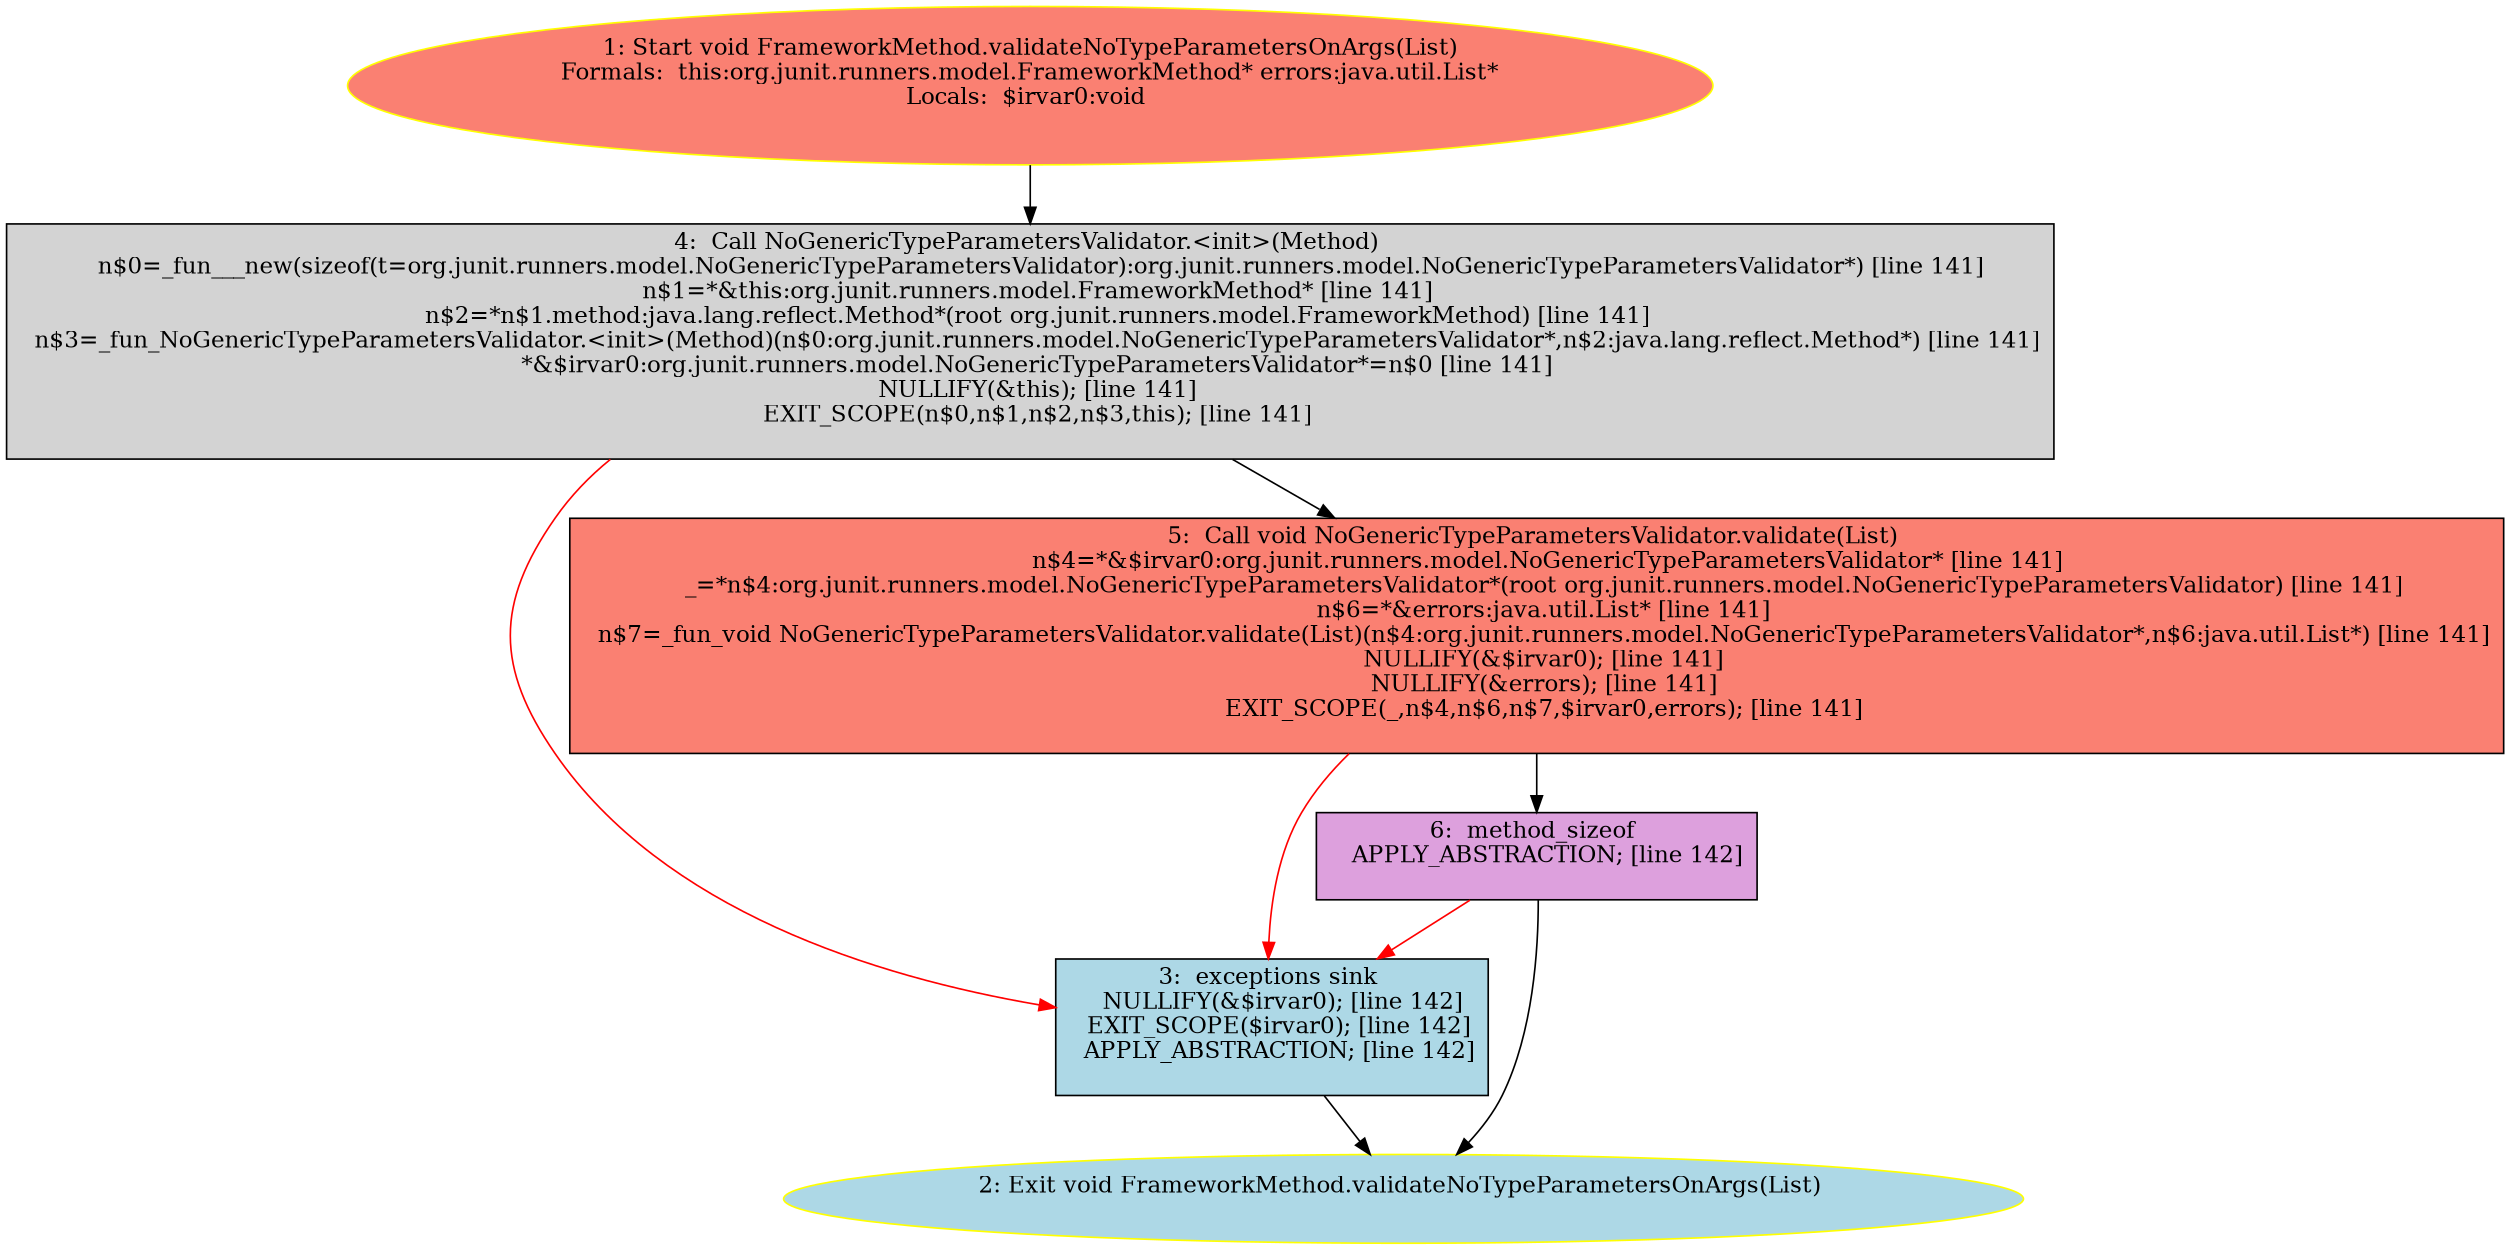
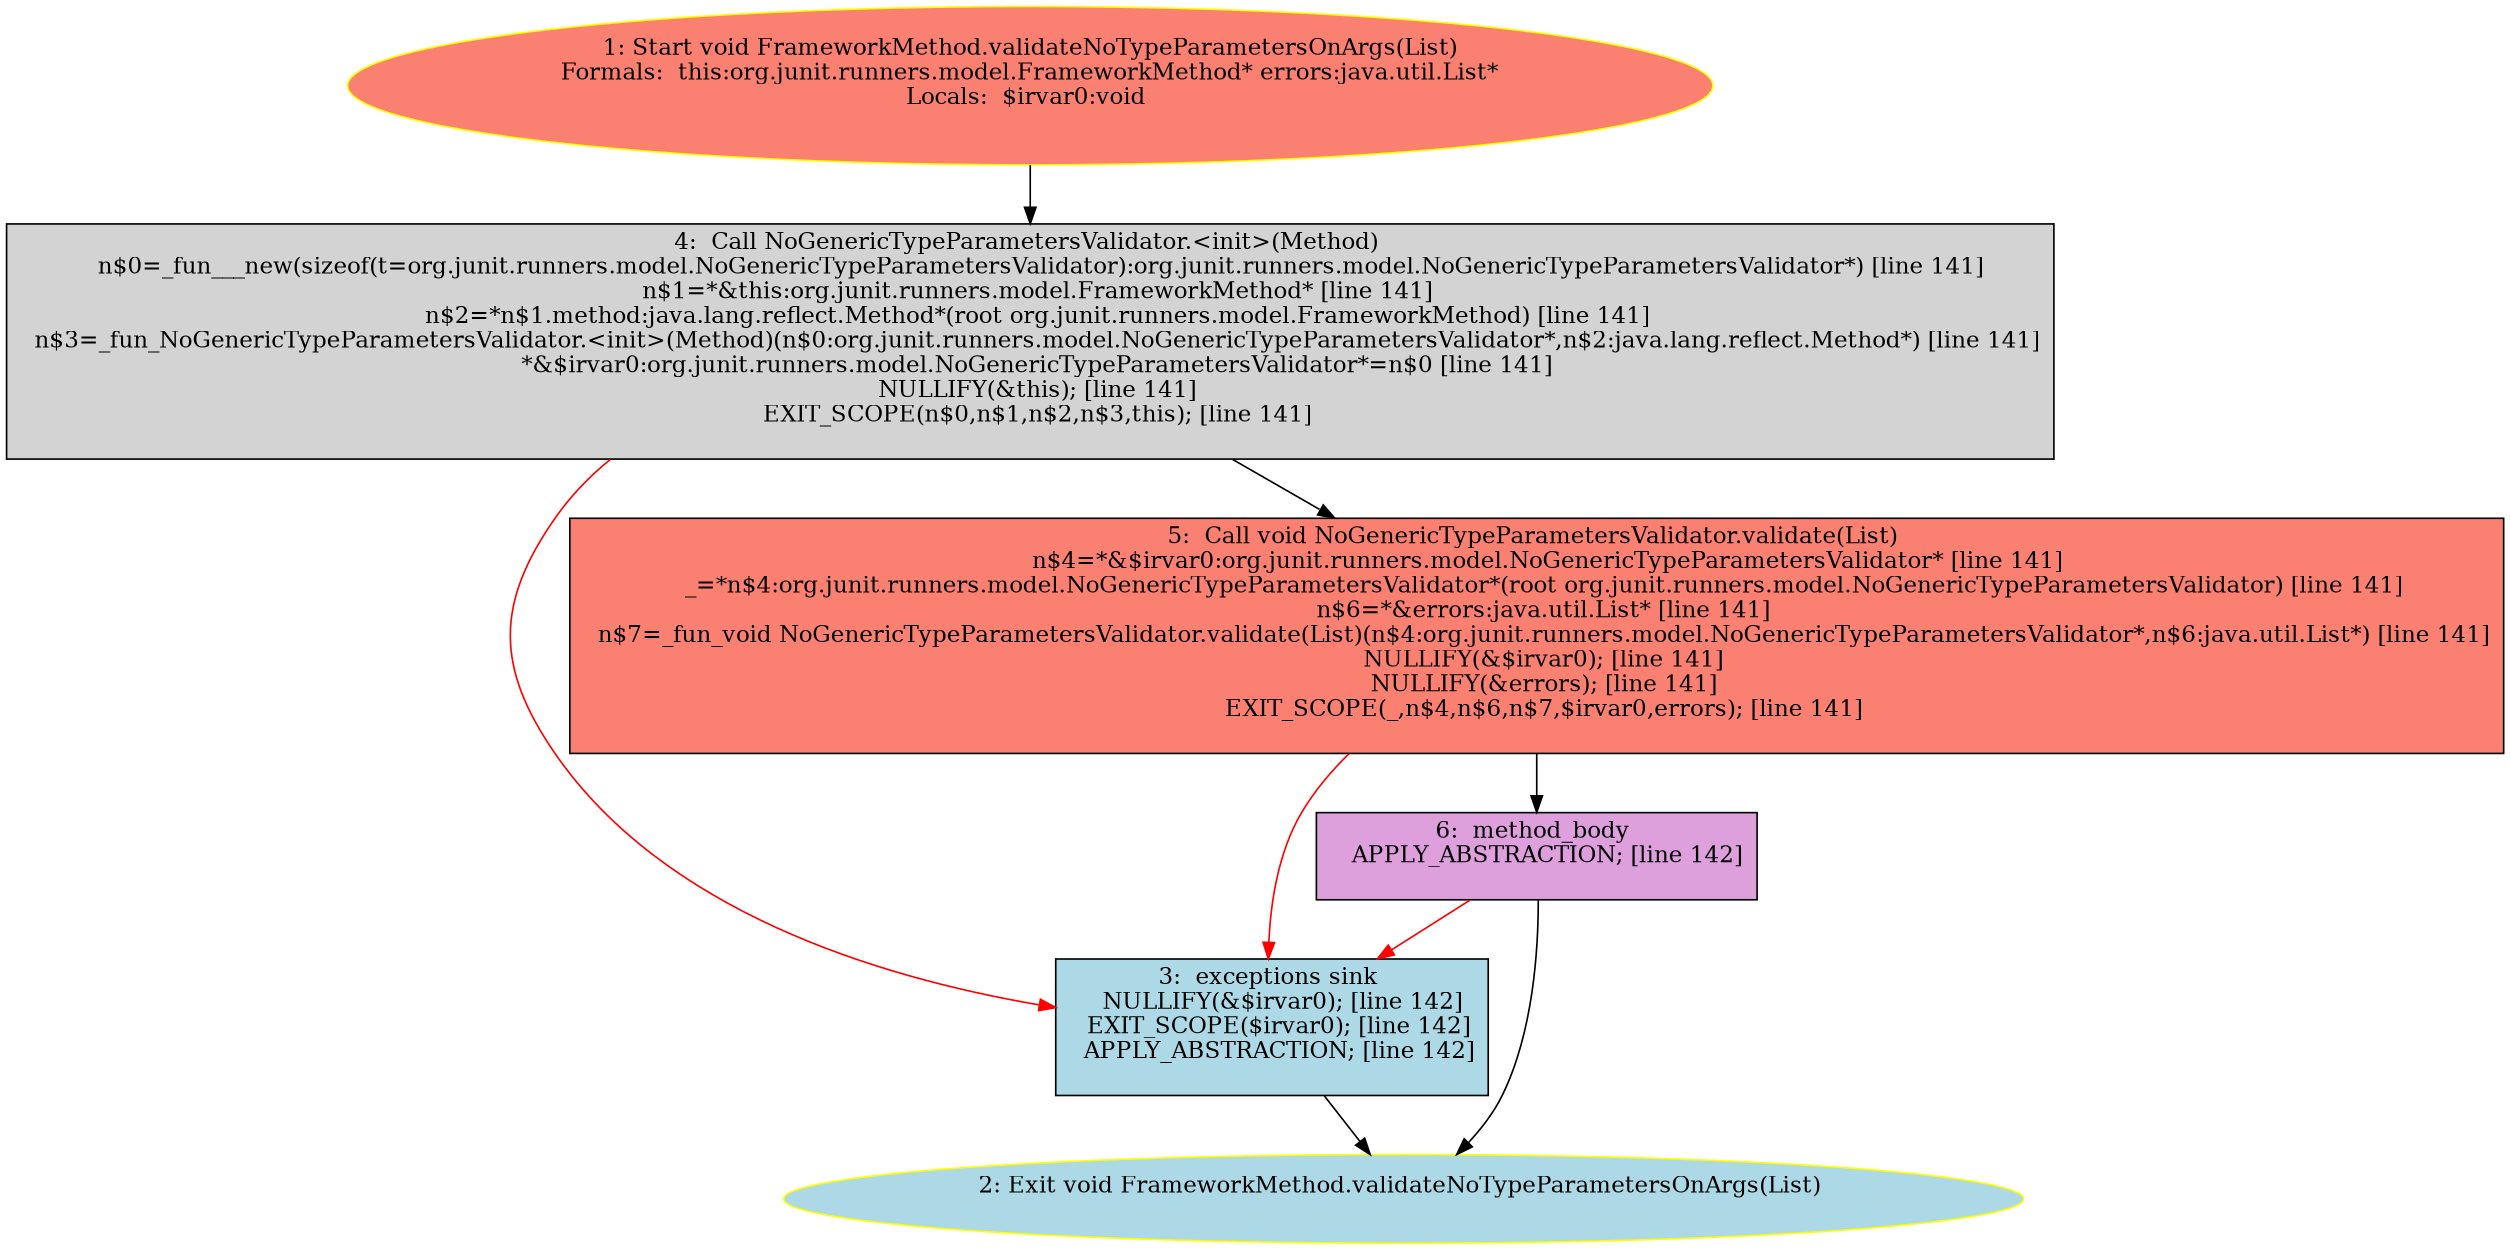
node "6:  method_sizeof APPLY_ABSTRACTION; [line 142]": label "6:  method_sizeof APPLY_ABSTRACTION; [line 142]" -> "6:  method_body APPLY_ABSTRACTION; [line 142]"
